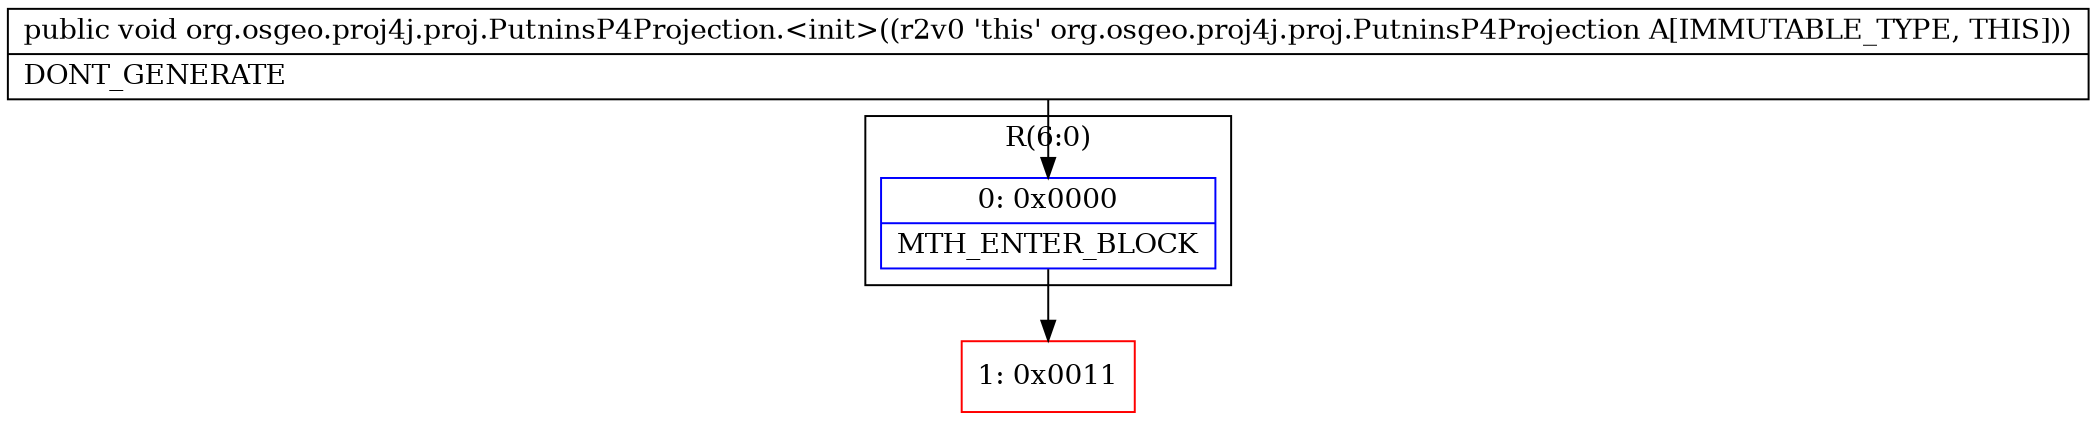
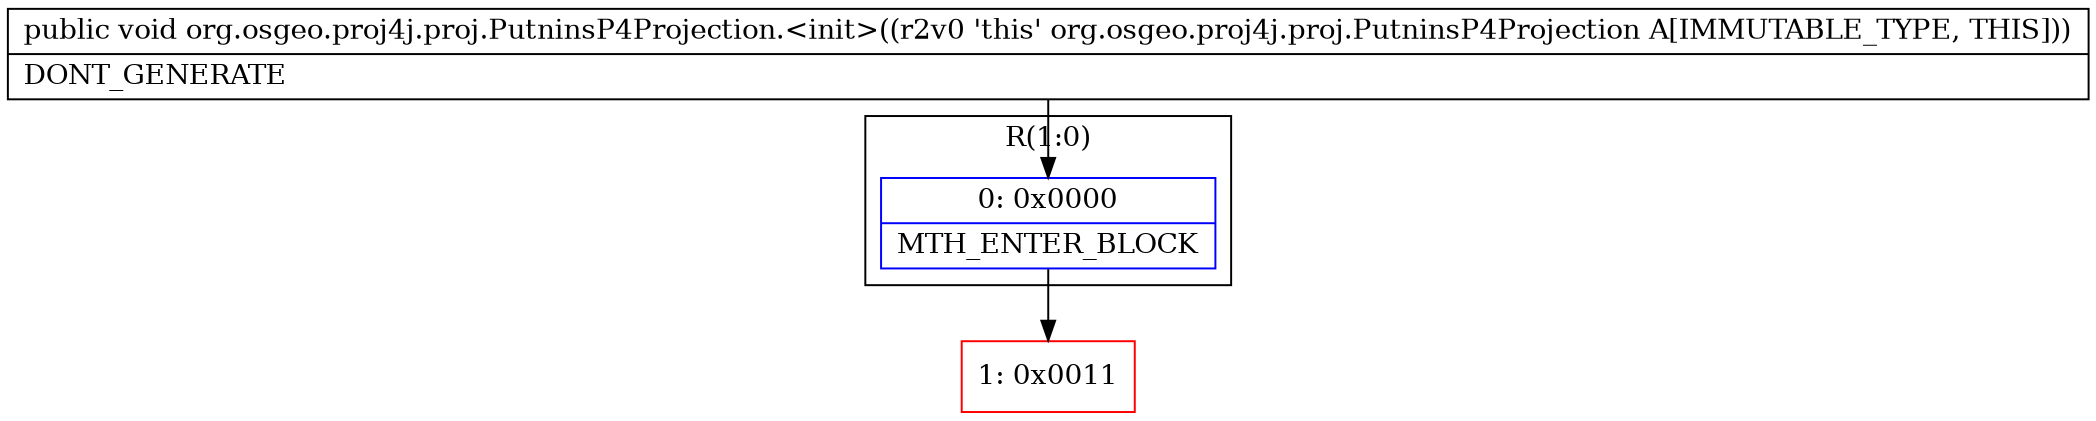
cluster "R(6:0)": label "R(6:0)" -> "R(1:0)"
